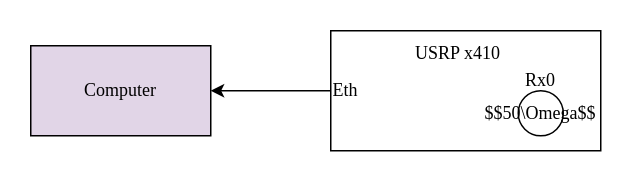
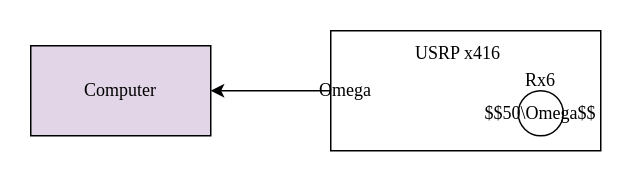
node "USRP x410": label "USRP x410" -> "USRP x416"
node "Rx0": label "Rx0" -> "Rx6"
node "Eth": label "Eth" -> "Omega"
